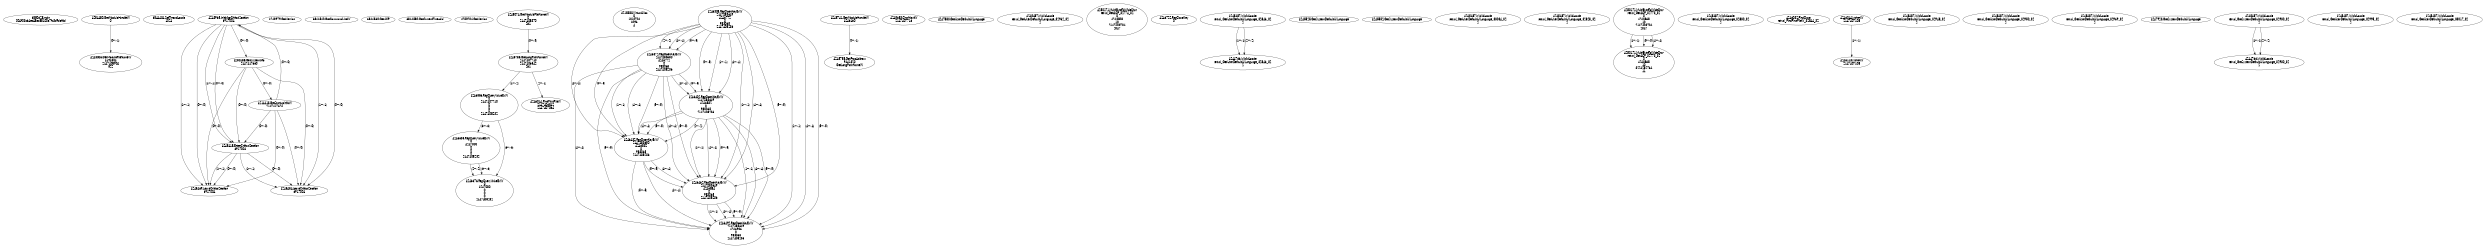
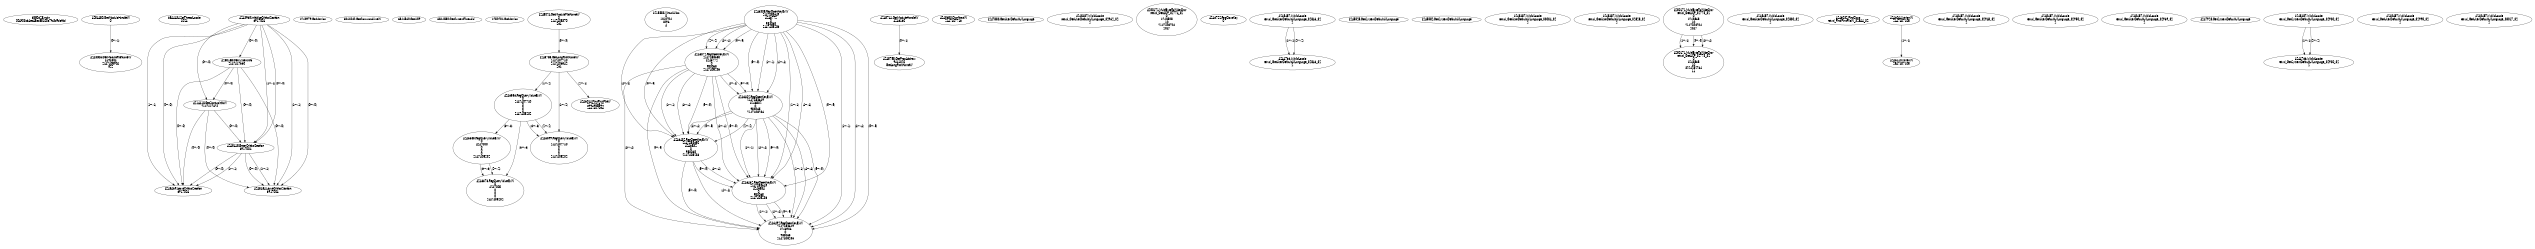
edge "4214413.GetStartupInfoW 2147417624" -> "4243965.InitializeCriticalSection 6917004": reversed
node "4246113.lstrlenW 2147407108": label "4246113.lstrlenW 2147407108" -> "4246113.lstrlenW 2847407108"
node "4246599.RegQueryValueExW 0 2147407710 0 0 0 2147408232": added
